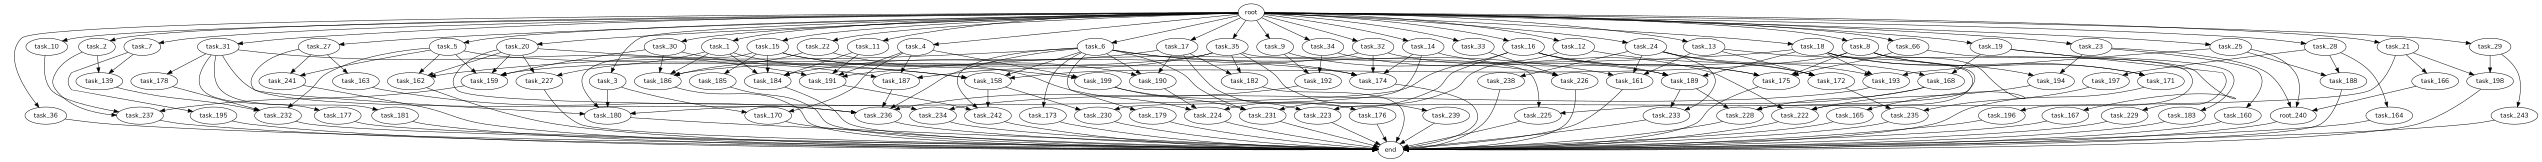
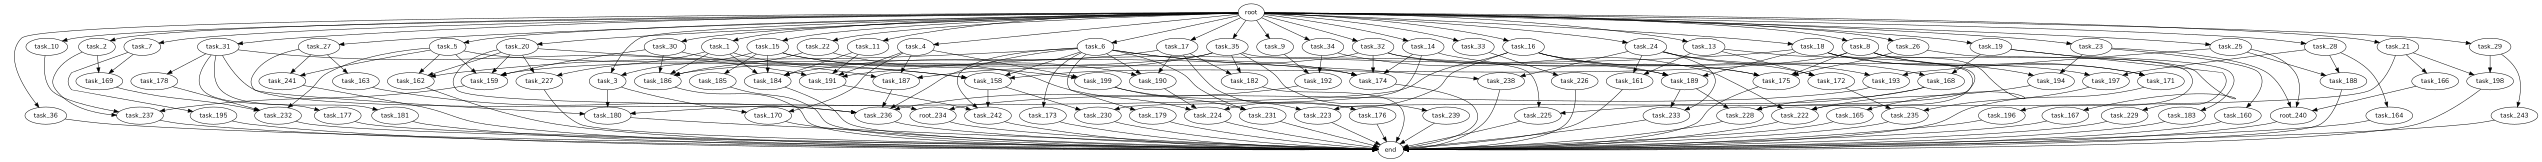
node "task_12": removed
node "task_66": label "task_66" -> "task_26"
edge "task_15" -> "task_180": now "task_15" -> "task_3"
edge "task_6" -> "task_161": now "task_6" -> "task_238"
edge "task_18" -> "task_193": removed
edge "task_32" -> "task_197": added
edge "task_9" -> "task_226": removed
node "task_139": label "task_139" -> "task_169"
node "task_234": label "task_234" -> "root_234"
